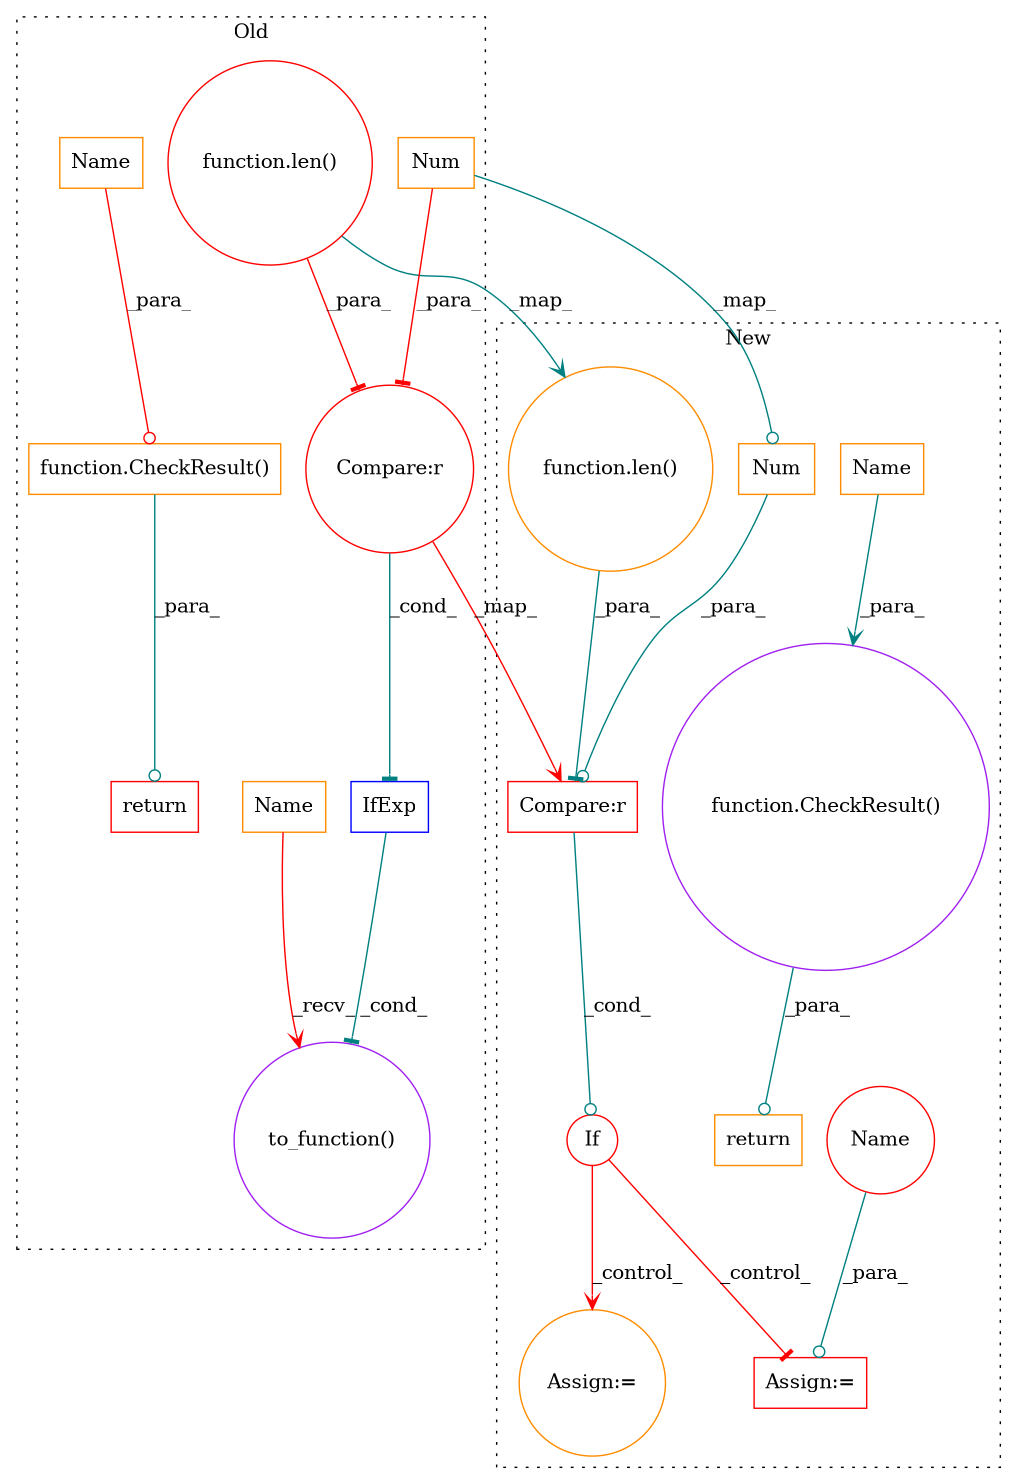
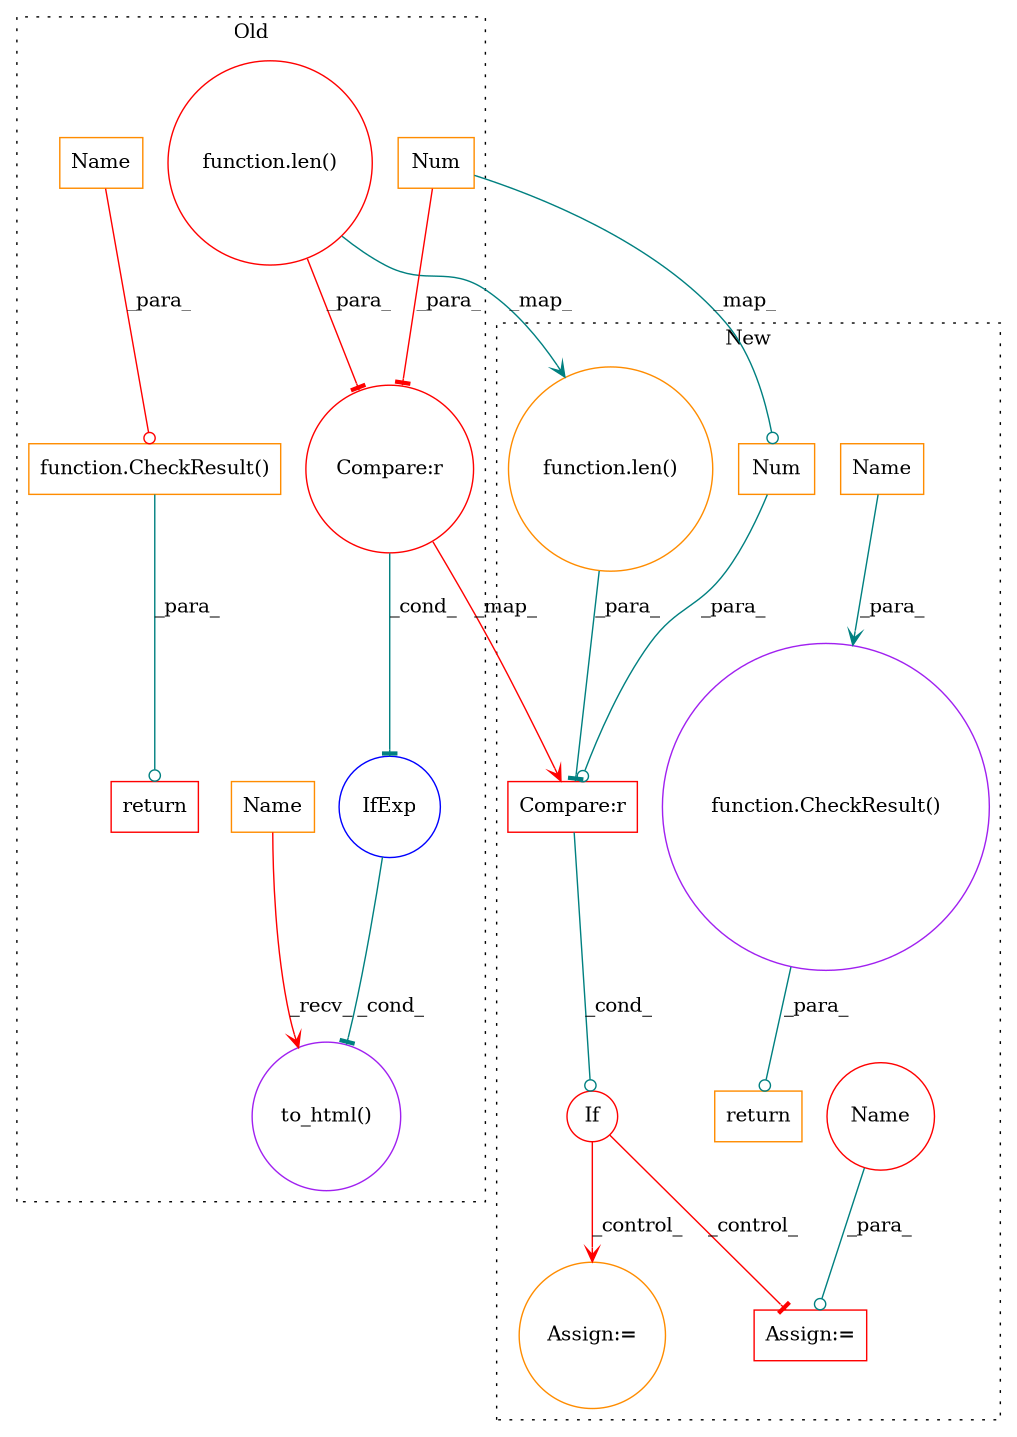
node "IfExp": shape box -> circle
node "to_function()": label "to_function()" -> "to_html()"
